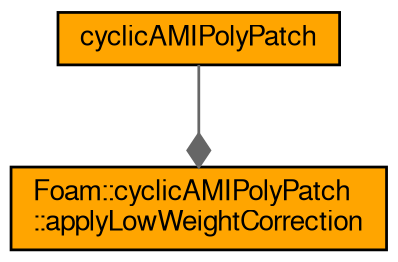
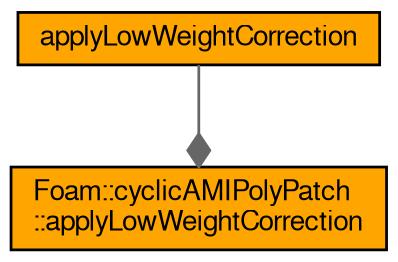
node "cyclicAMIPolyPatch": label "cyclicAMIPolyPatch" -> "applyLowWeightCorrection"
